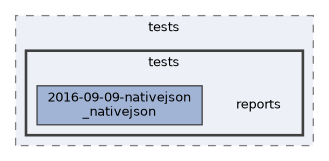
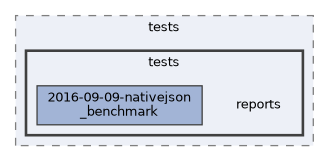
node "2016-09-09-nativejson _nativejson": label "2016-09-09-nativejson _nativejson" -> "2016-09-09-nativejson _benchmark"
